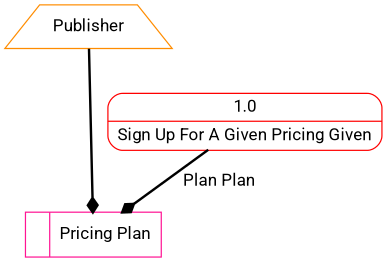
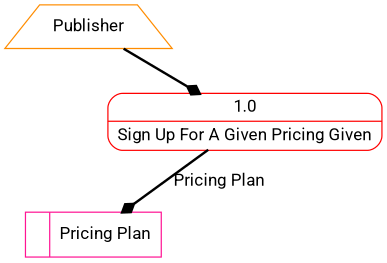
edge "Publisher" -> "Pricing Plan": now "Publisher" -> "1.0"
edge "1.0" -> "Pricing Plan": label "Plan Plan" -> "Pricing Plan"
